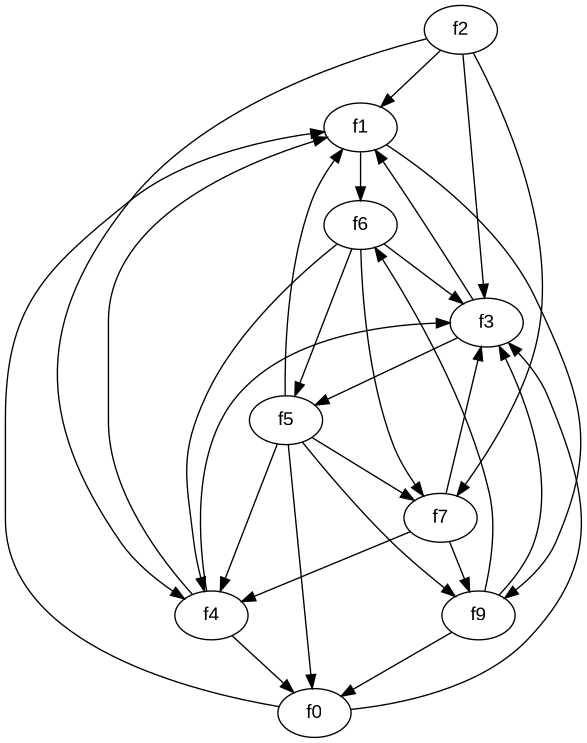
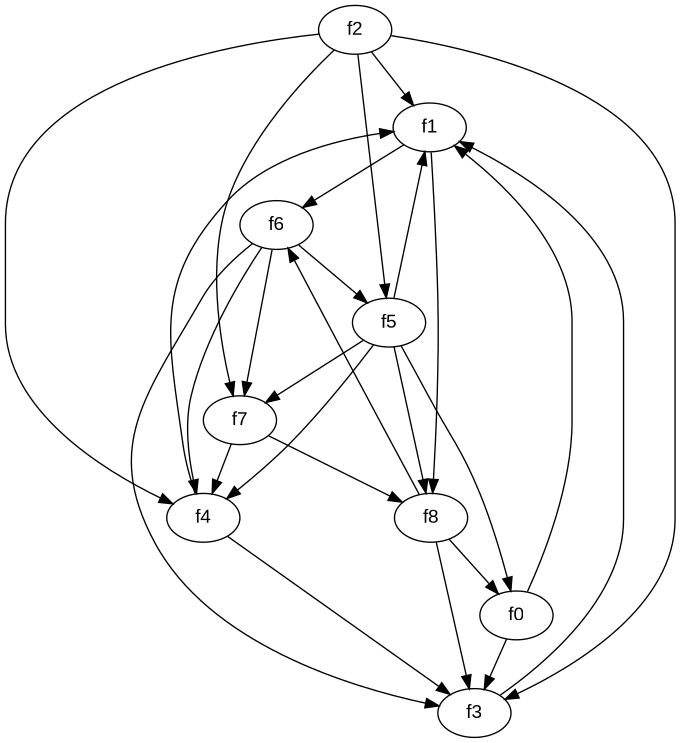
edge "f3" -> "f5": now "f2" -> "f5"
edge "f7" -> "f3": removed
node "f9": label "f9" -> "f8"
edge "f4" -> "f0": removed
